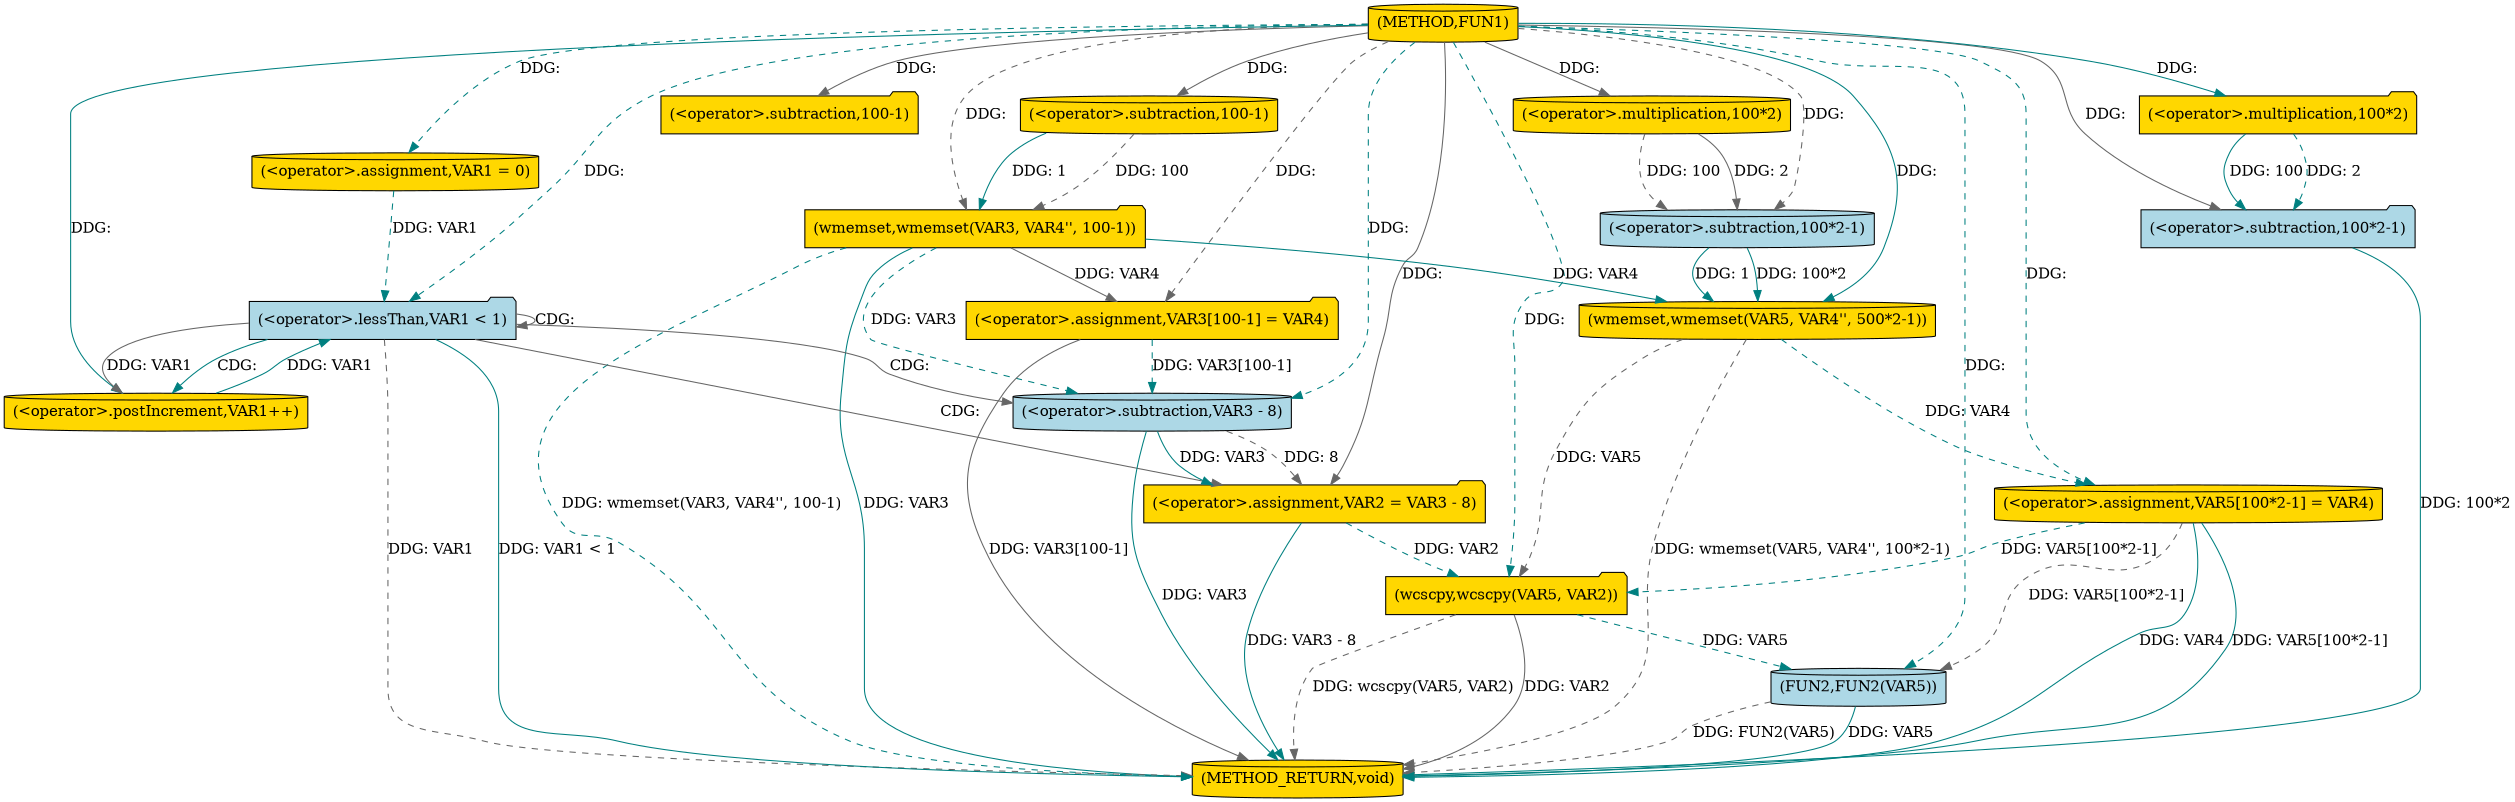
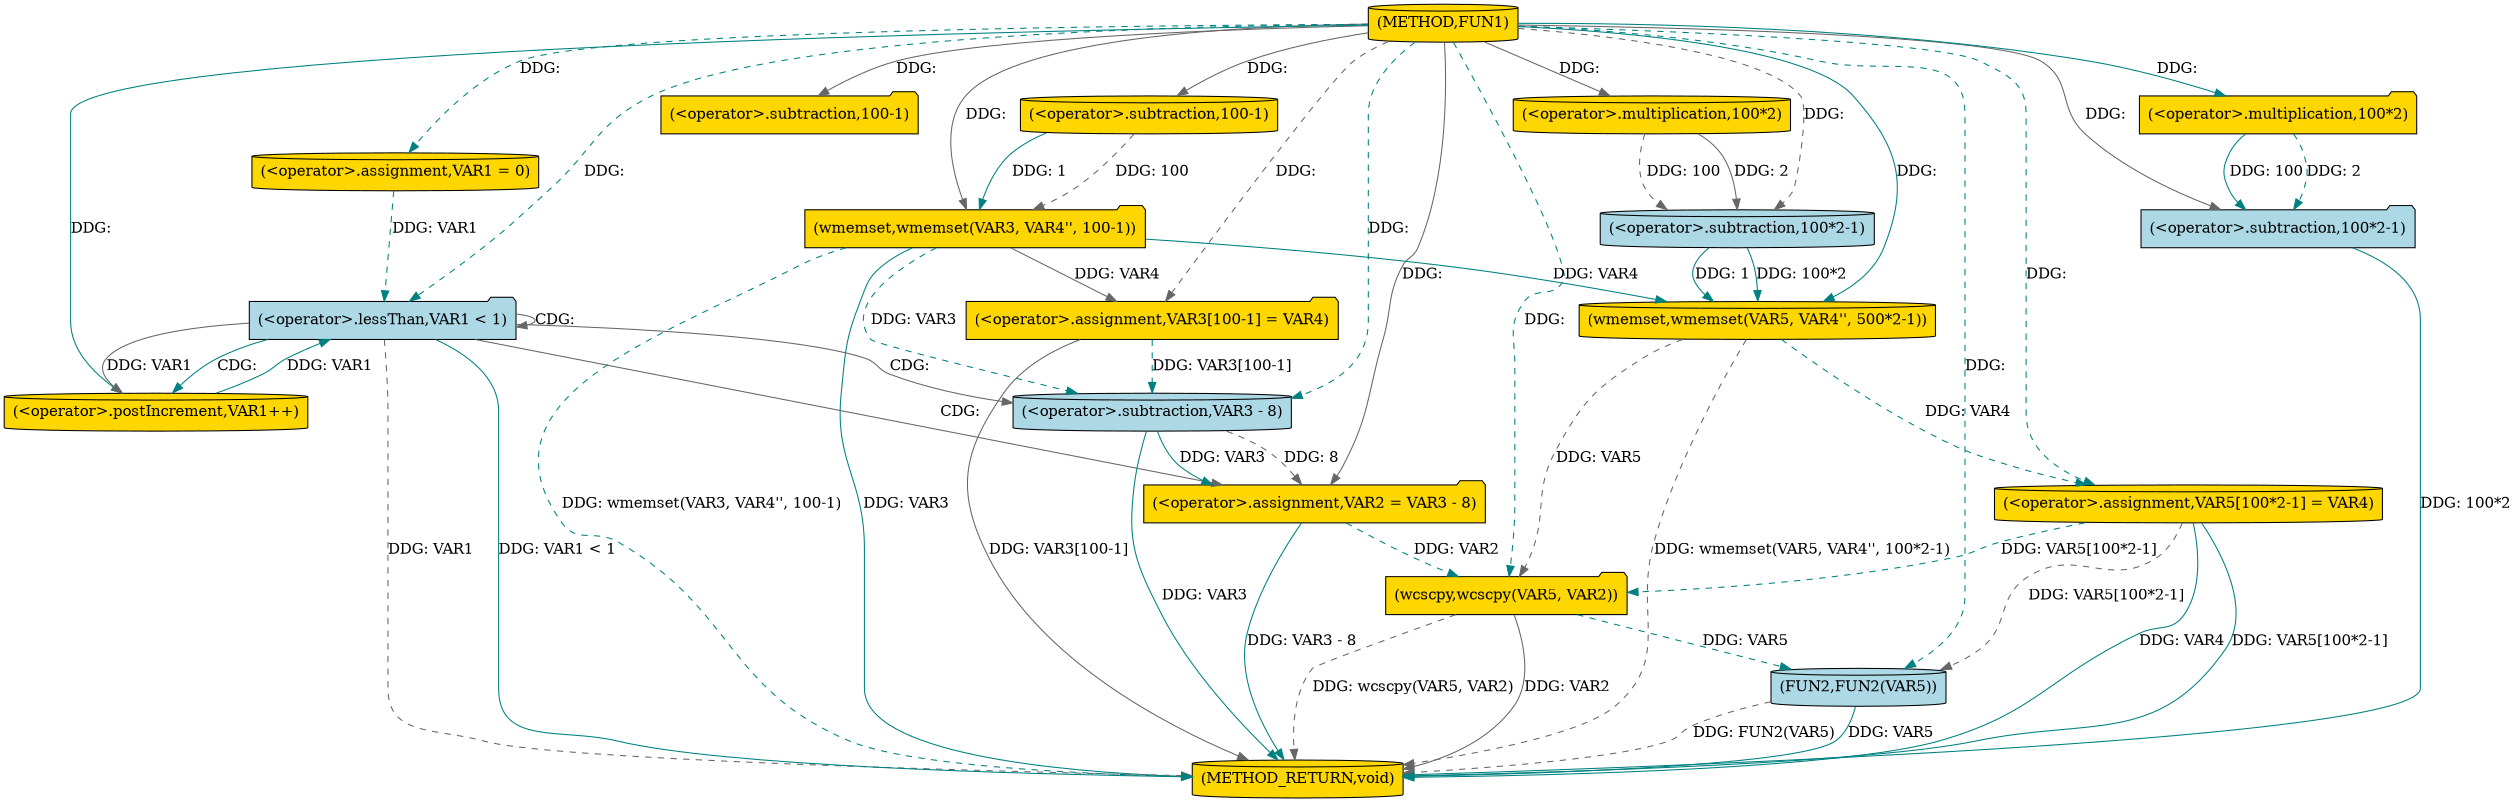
edge "(METHOD,FUN1)" -> "(wmemset,wmemset(VAR3, VAR4'', 100-1))": style dashed -> solid
